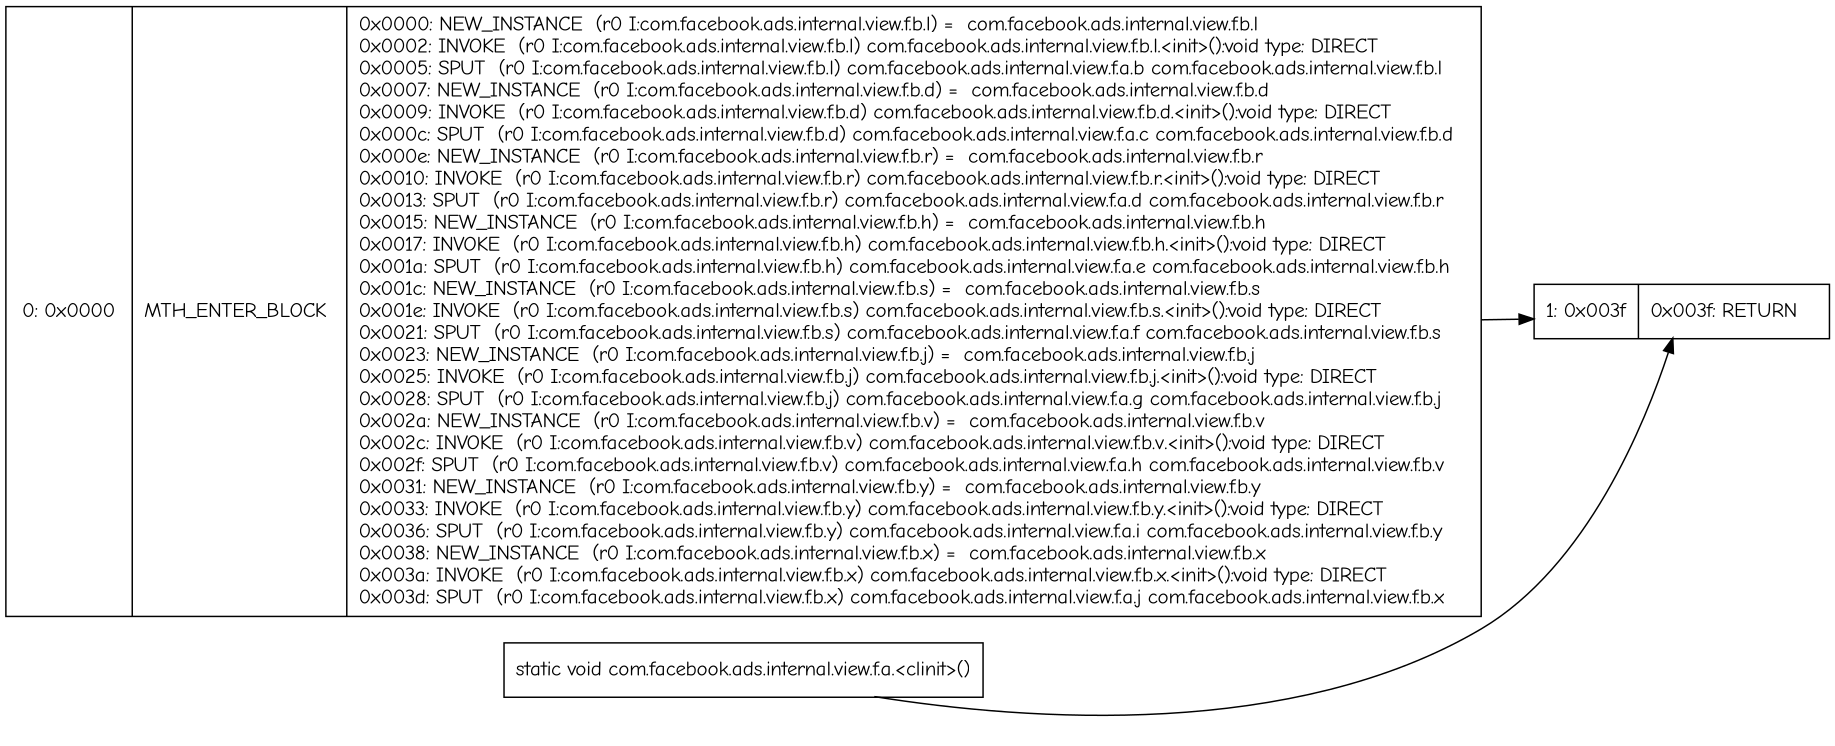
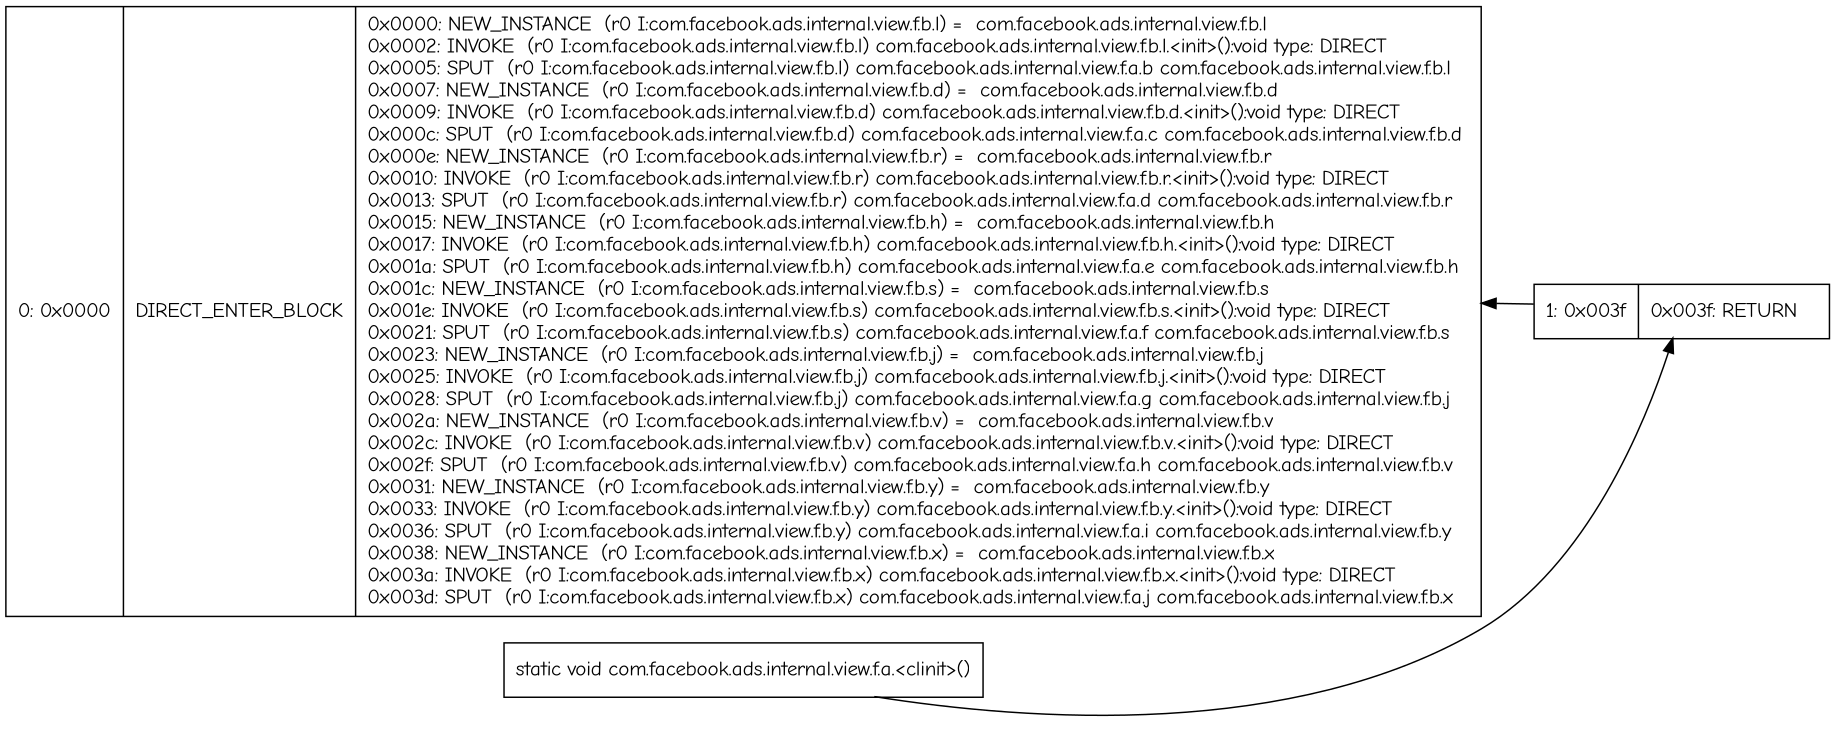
node "0: 0x0000": text "MTH_ENTER_BLOCK" -> "DIRECT_ENTER_BLOCK"
edge "0: 0x0000" -> "1: 0x003f": reversed
